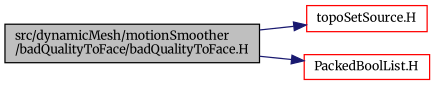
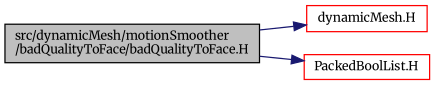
node "topoSetSource.H": label "topoSetSource.H" -> "dynamicMesh.H"
